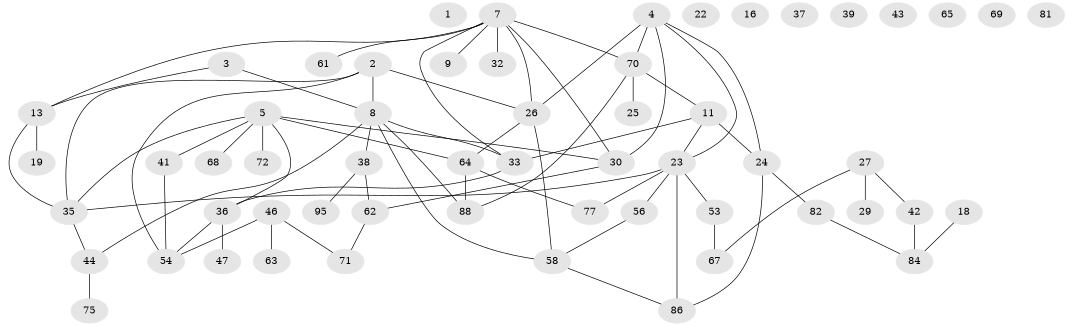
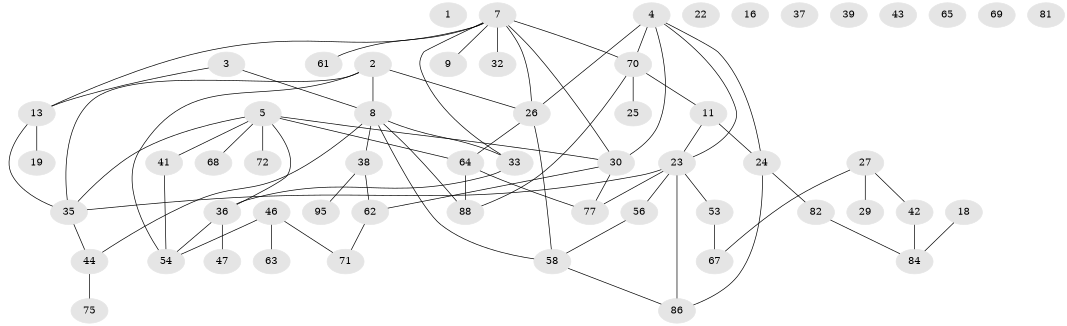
edge "11" -- "33": removed
edge "30" -- "77": added
